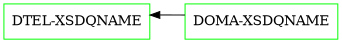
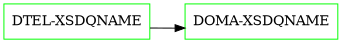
edge "DOMA-XSDQNAME" -> "DTEL-XSDQNAME": reversed
